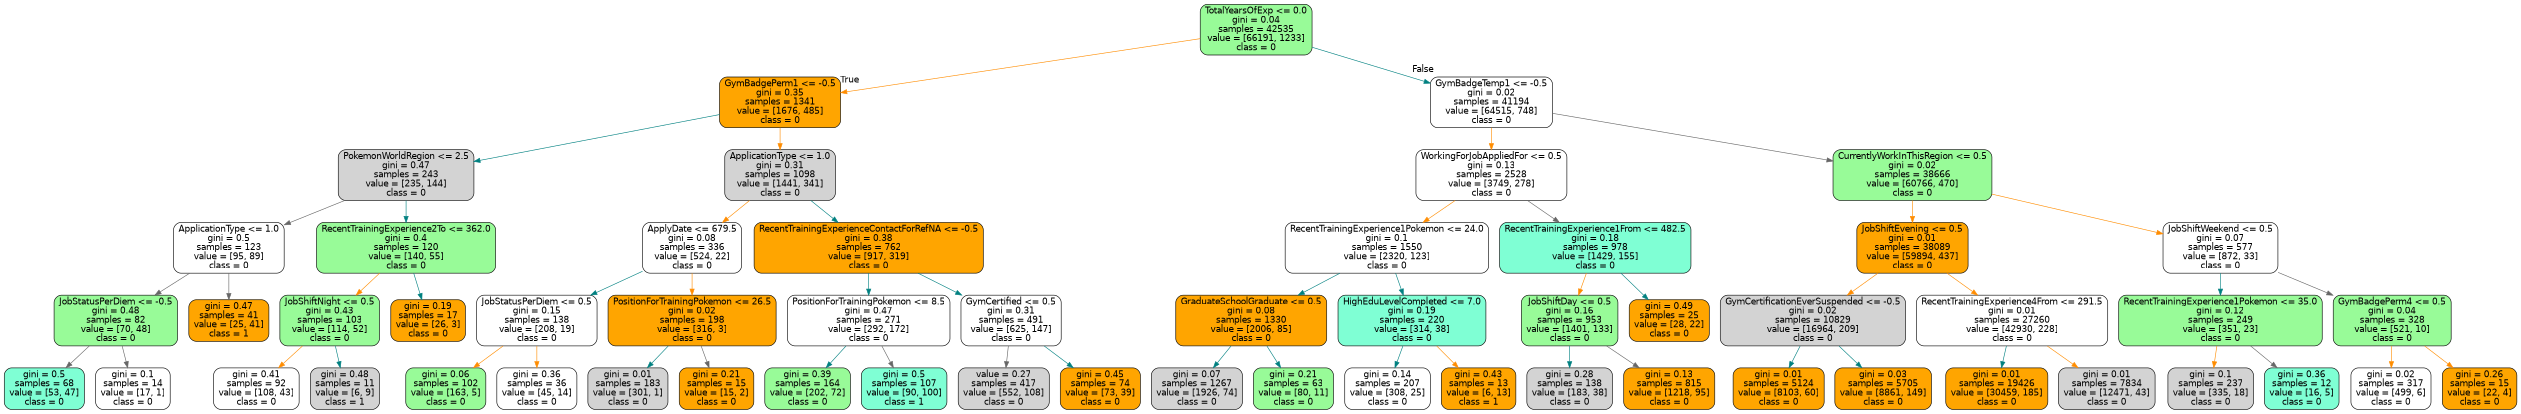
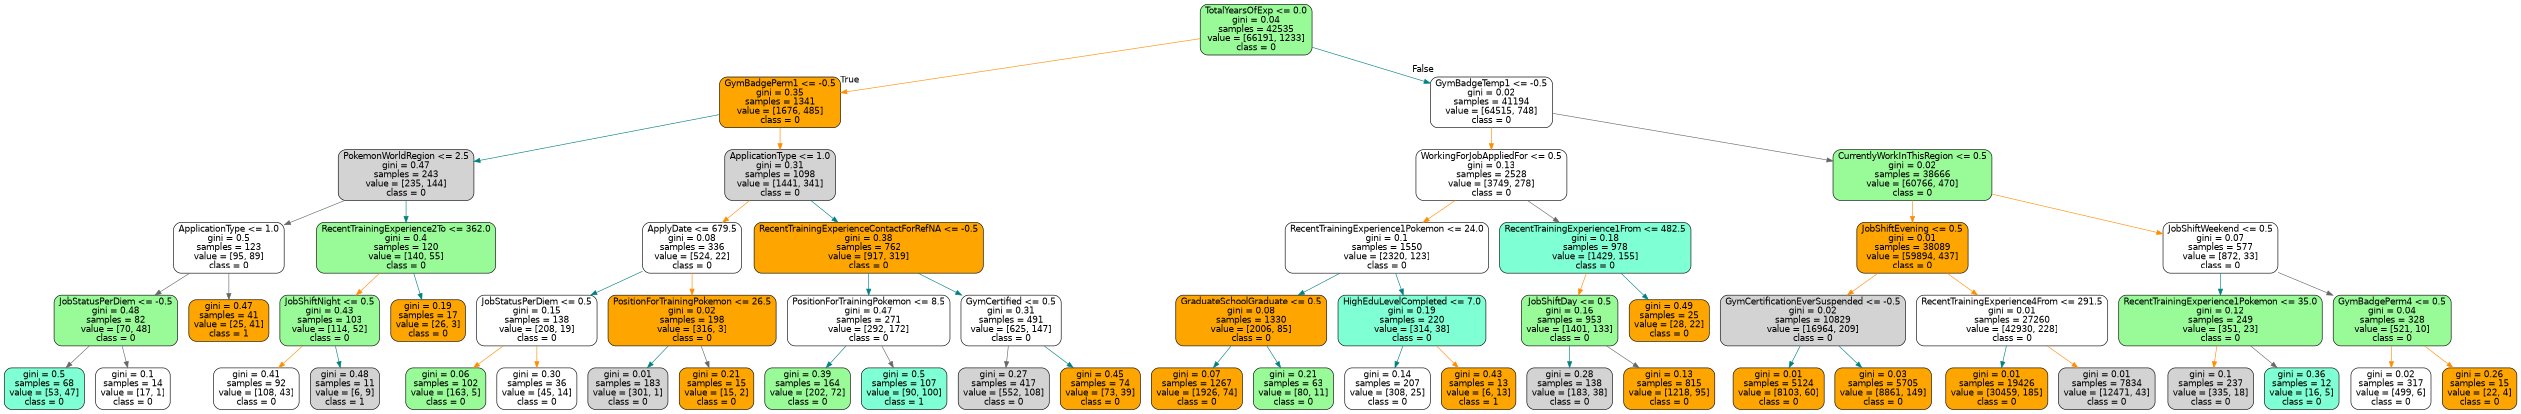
node "gini = 0.36 samples = 36 value = [45, 14] class = 0": label "gini = 0.36 samples = 36 value = [45, 14] class = 0" -> "gini = 0.30 samples = 36 value = [45, 14] class = 0"
node "value = 0.27 samples = 417 value = [552, 108] class = 0": label "value = 0.27 samples = 417 value = [552, 108] class = 0" -> "gini = 0.27 samples = 417 value = [552, 108] class = 0"
node "gini = 0.07 samples = 1267 value = [1926, 74] class = 0": fillcolor lightgrey -> orange
